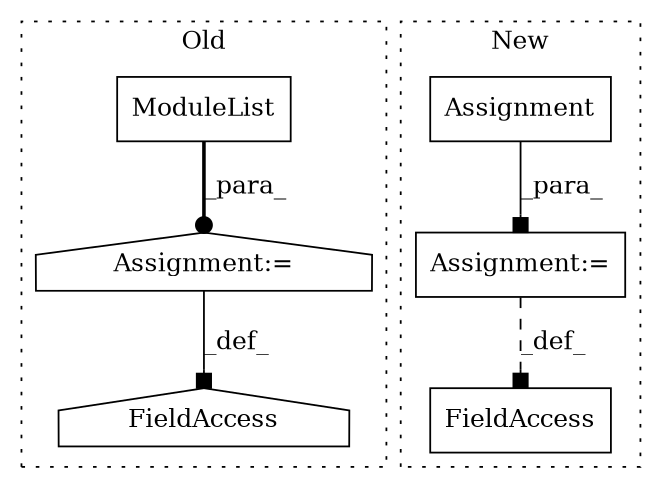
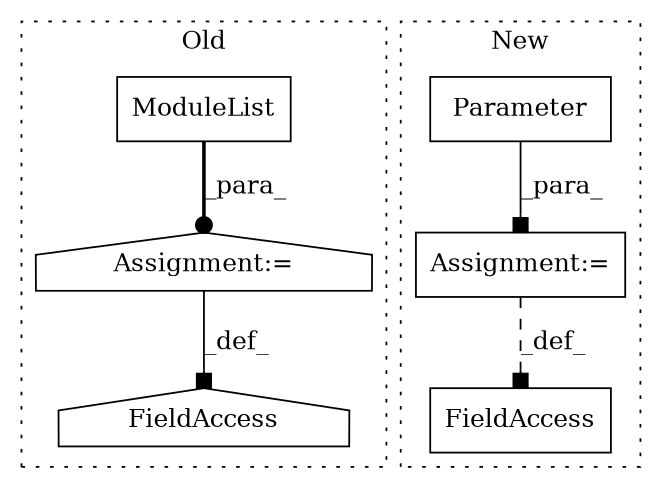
node "Assignment": label "Assignment" -> "Parameter"
